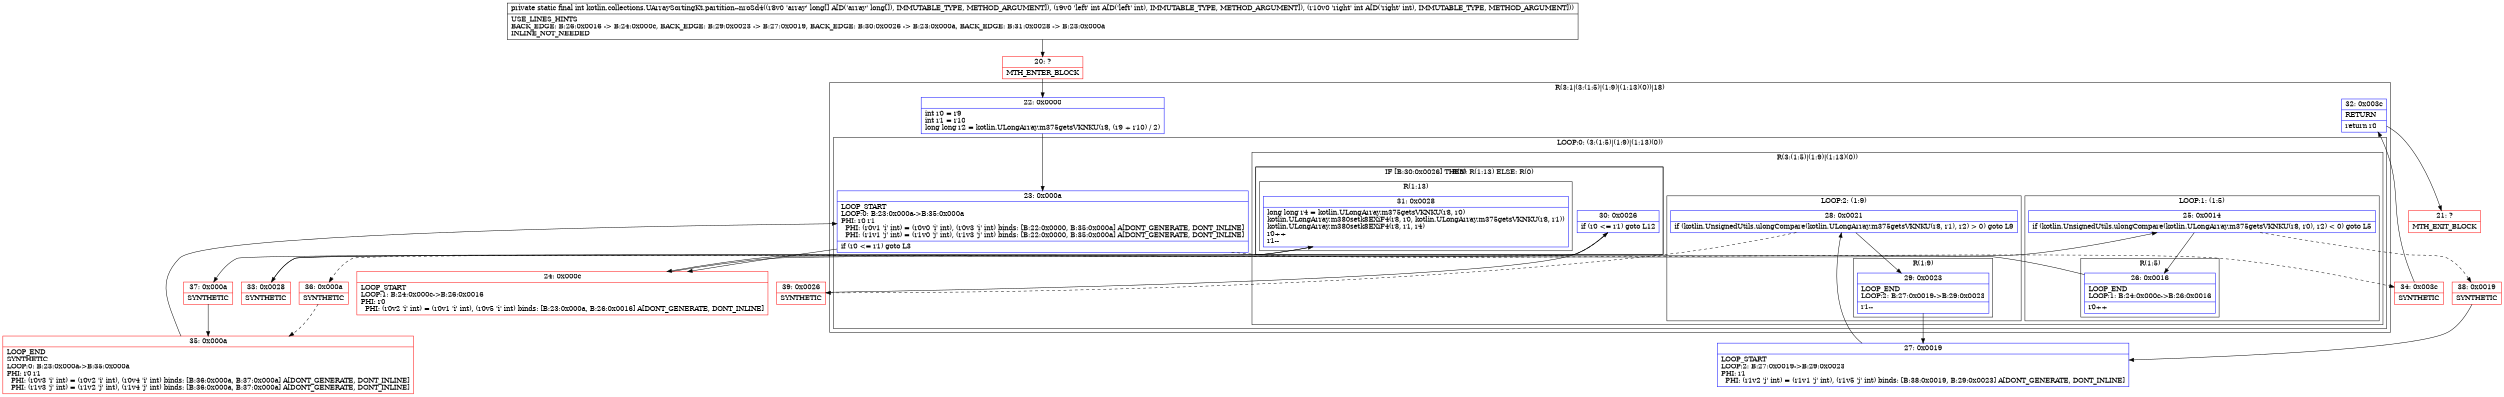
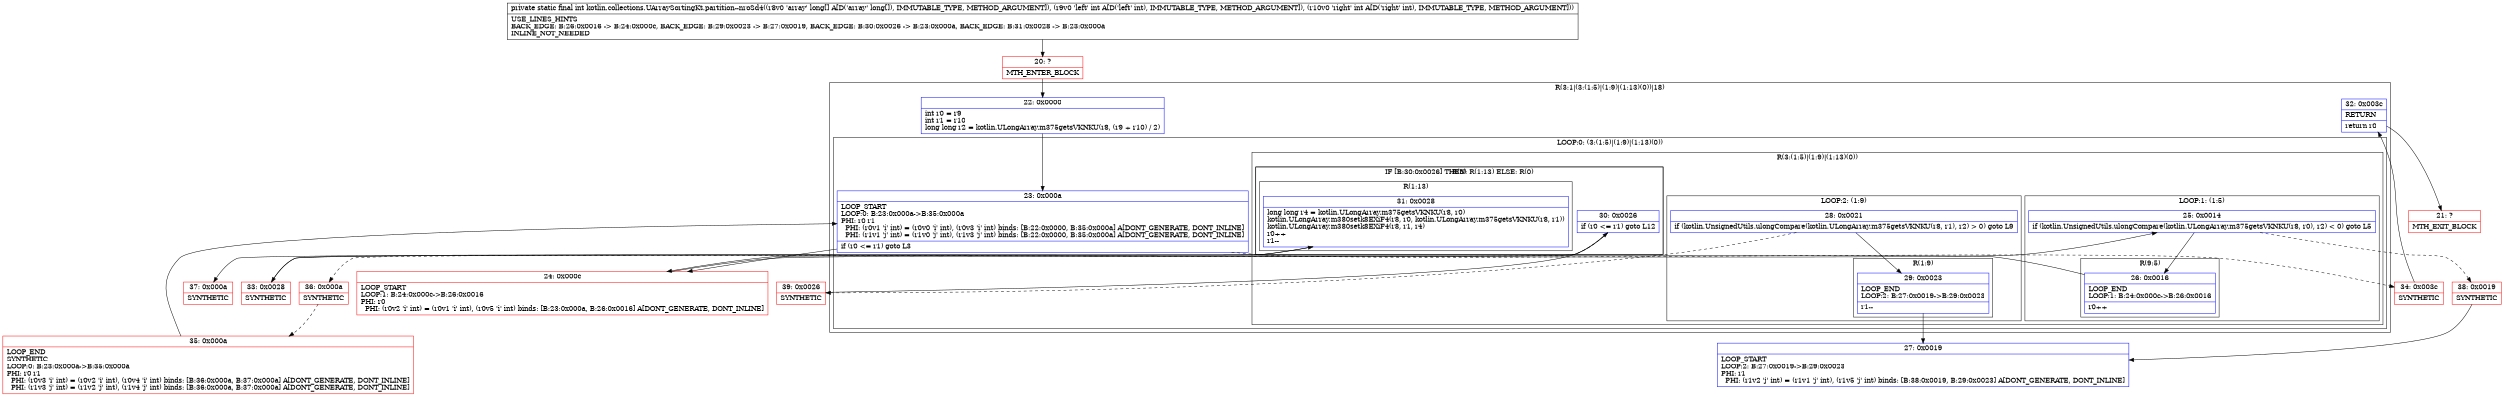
cluster "R(1:5)": label "R(1:5)" -> "R(9:5)"
edge "27: 0x0019" -> "28: 0x0021": removed
edge "37: 0x000a" -> "35: 0x000a": removed
